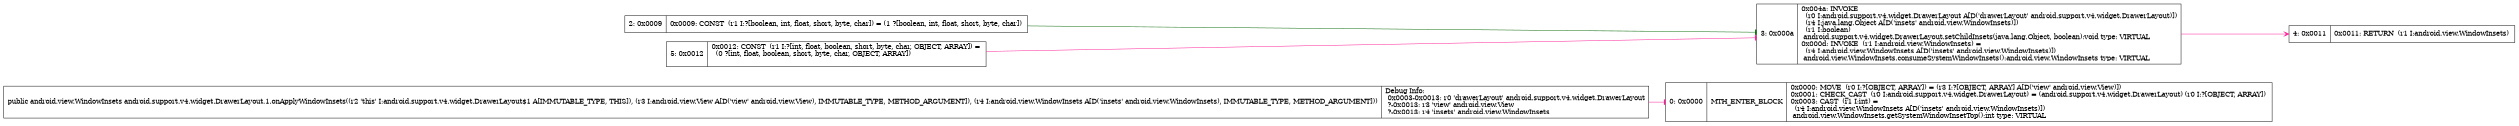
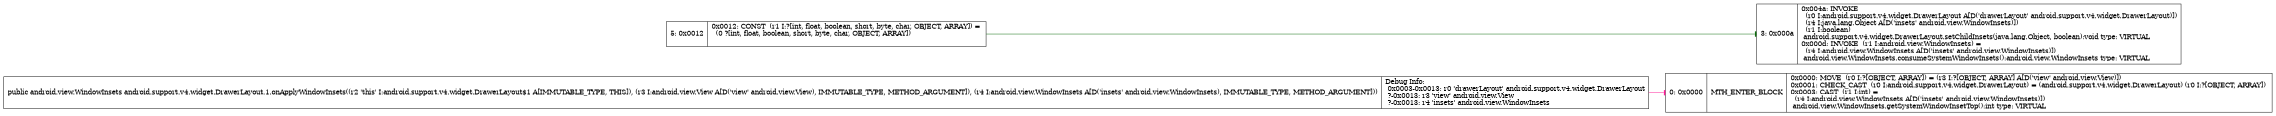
node "2: 0x0009": removed
node "4: 0x0011": removed
edge "5: 0x0012" -> "3: 0x000a": color deeppink -> darkgreen
